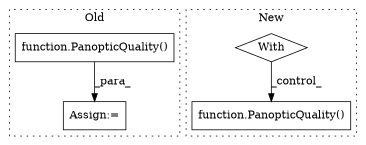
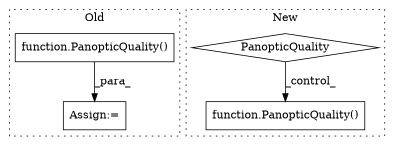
node "With": label "With" -> "PanopticQuality"
